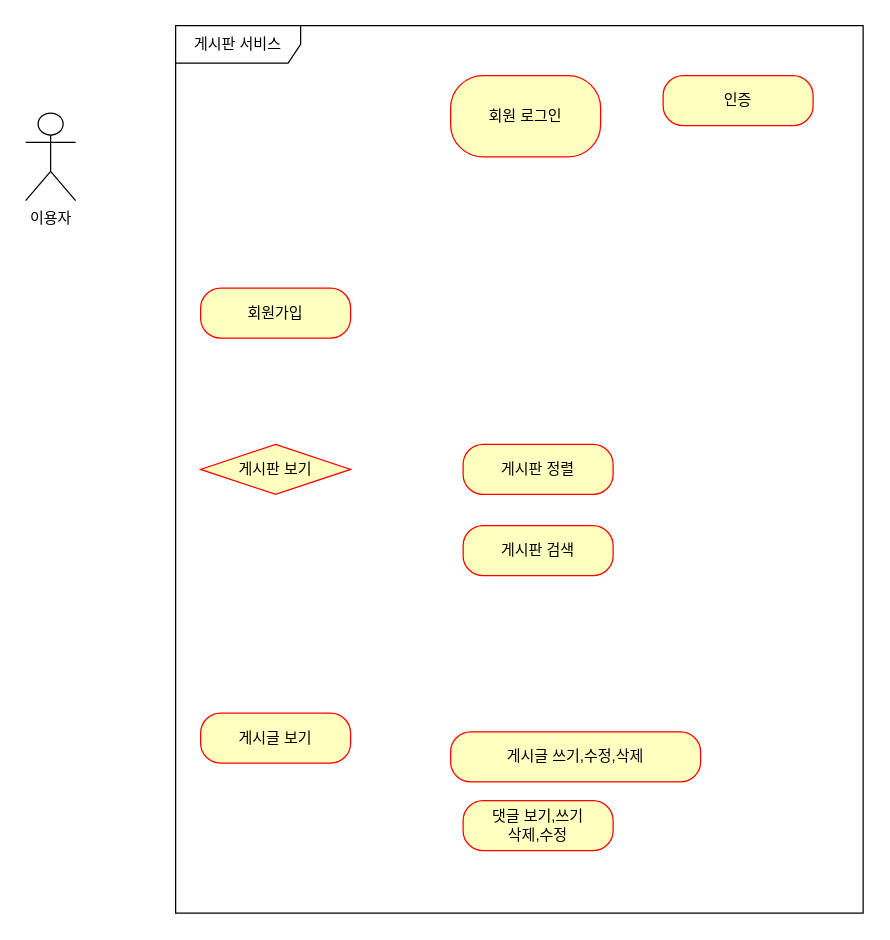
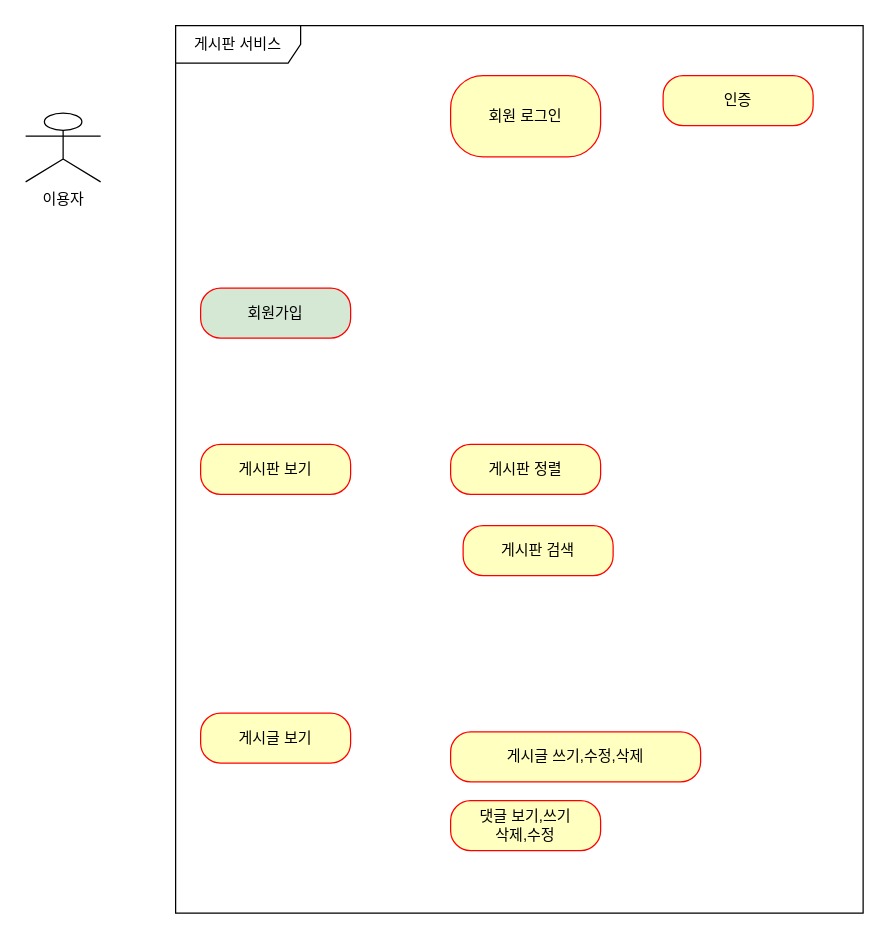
node "이용자": size 50x88 -> 75x69
node "회원가입": fillcolor #ffffc0 -> #d5e8d4
node "게시판 보기": shape diamond -> rounded rectangle
node "게시판 정렬": moved (538, 469) -> (526, 469)
node "댓글 보기,쓰기 삭제,수정": moved (538, 826) -> (526, 826)
